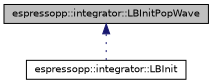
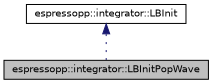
edge "espressopp::integrator::LBInit" -> "espressopp::integrator::LBInitPopWave": reversed
